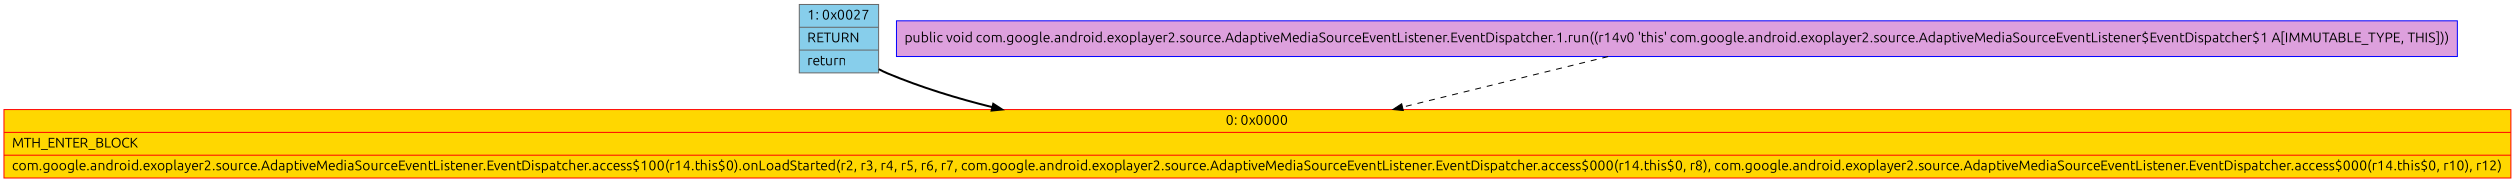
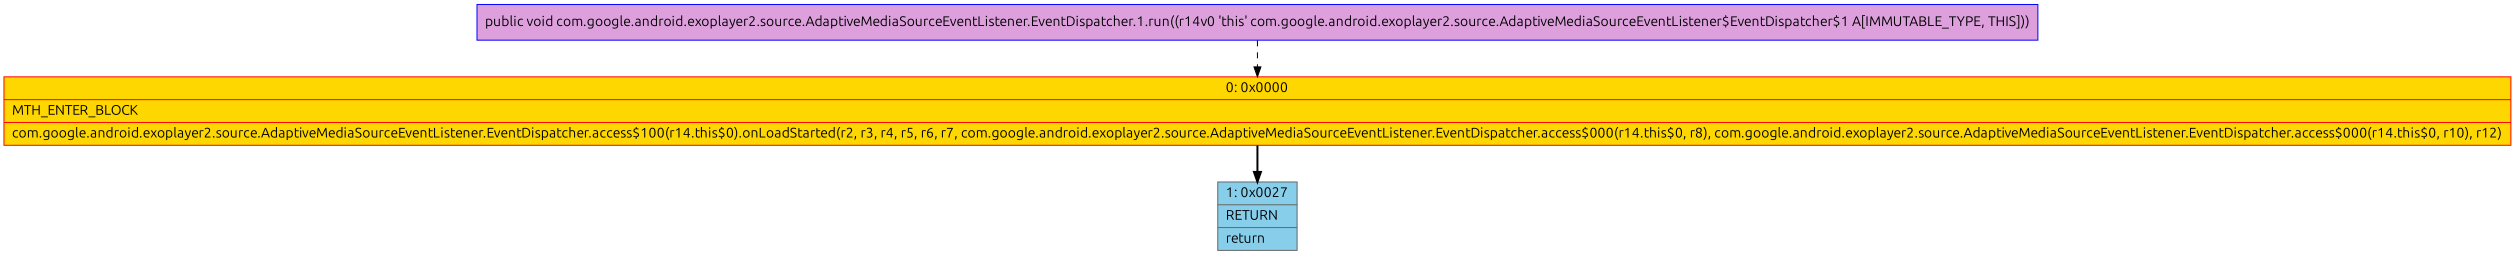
edge "1: 0x0027" -> "0: 0x0000": reversed
